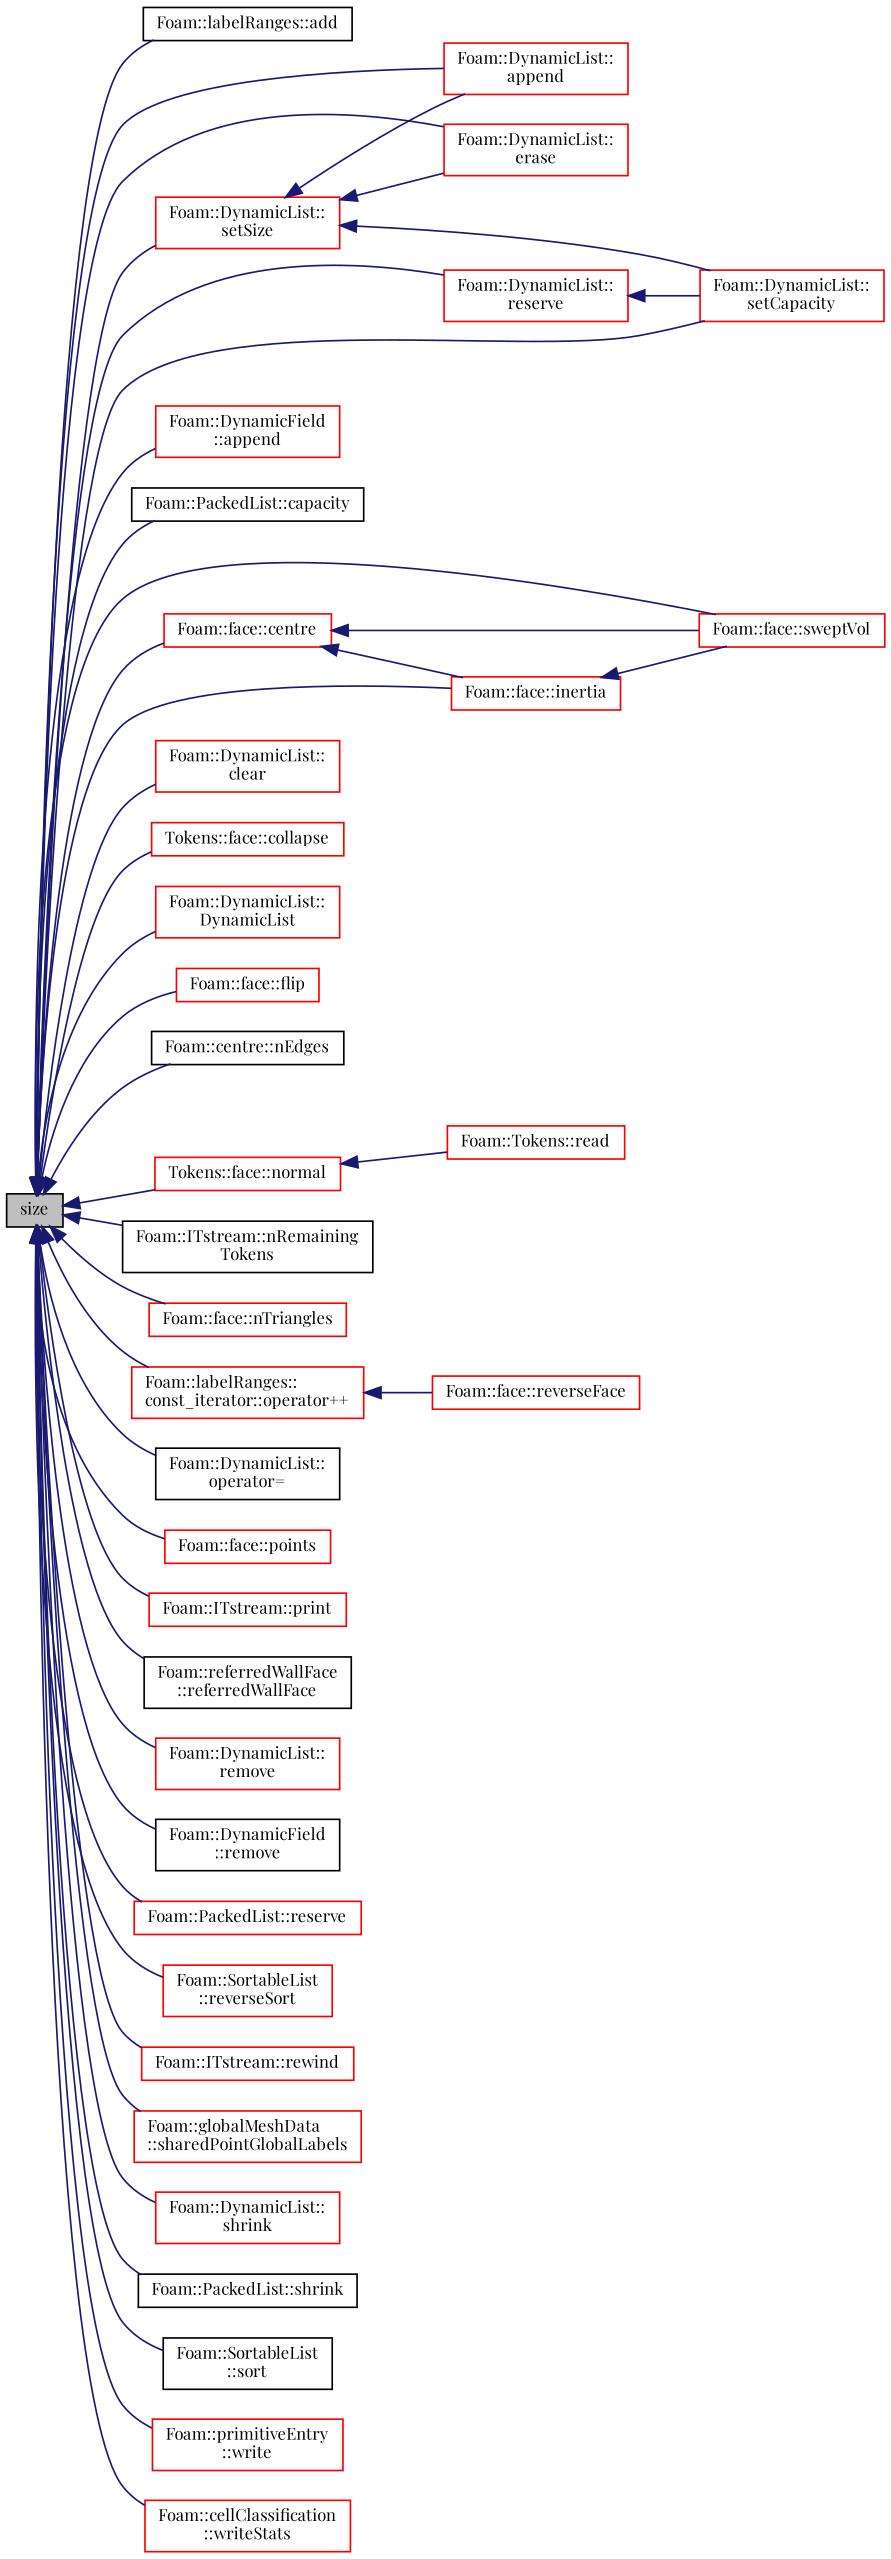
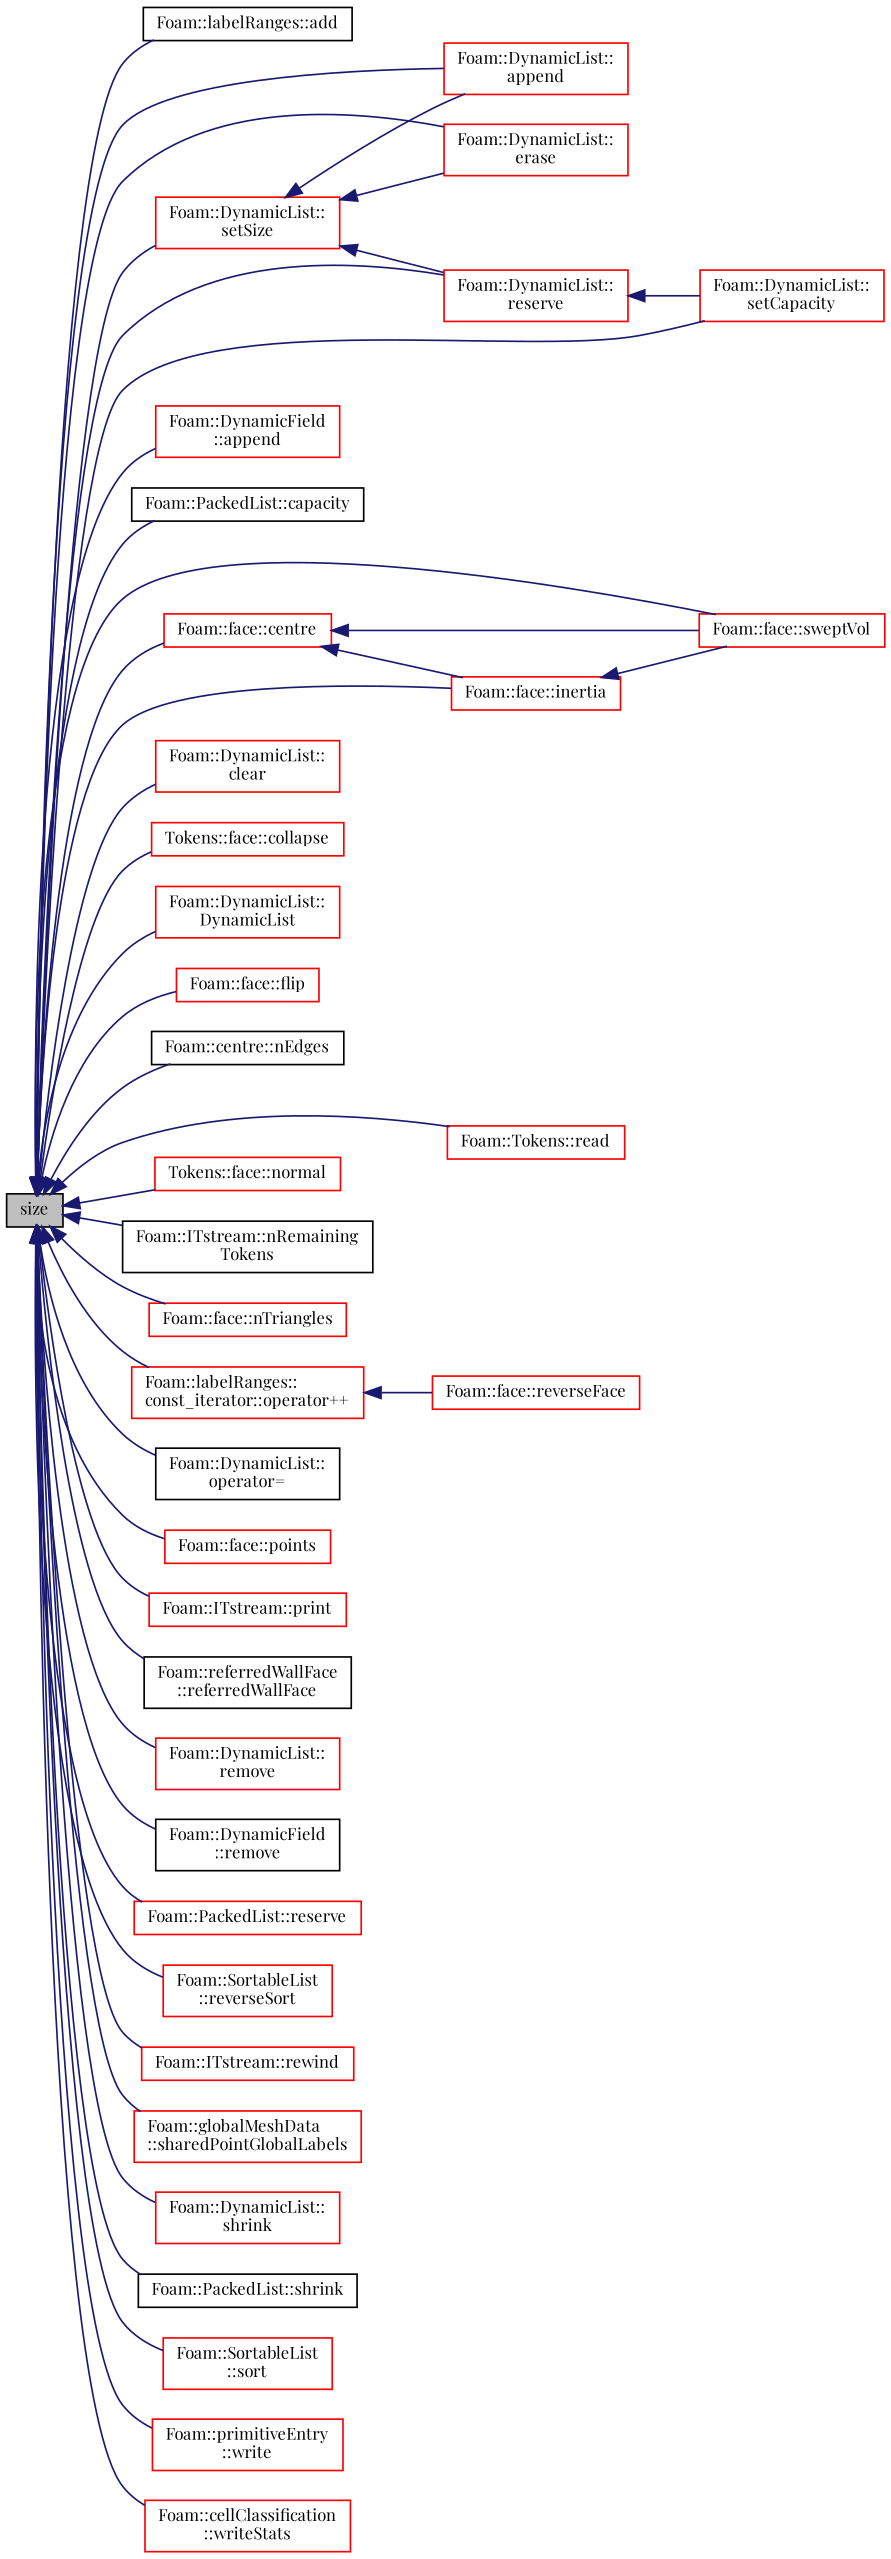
edge "Foam::DynamicList:: setCapacity" -> "Foam::DynamicList:: setSize": now "Foam::DynamicList:: reserve" -> "Foam::DynamicList:: setSize"
edge "Foam::Tokens::read" -> "Tokens::face::normal": now "Foam::Tokens::read" -> "size"
node "Foam::SortableList ::sort": color black -> red
